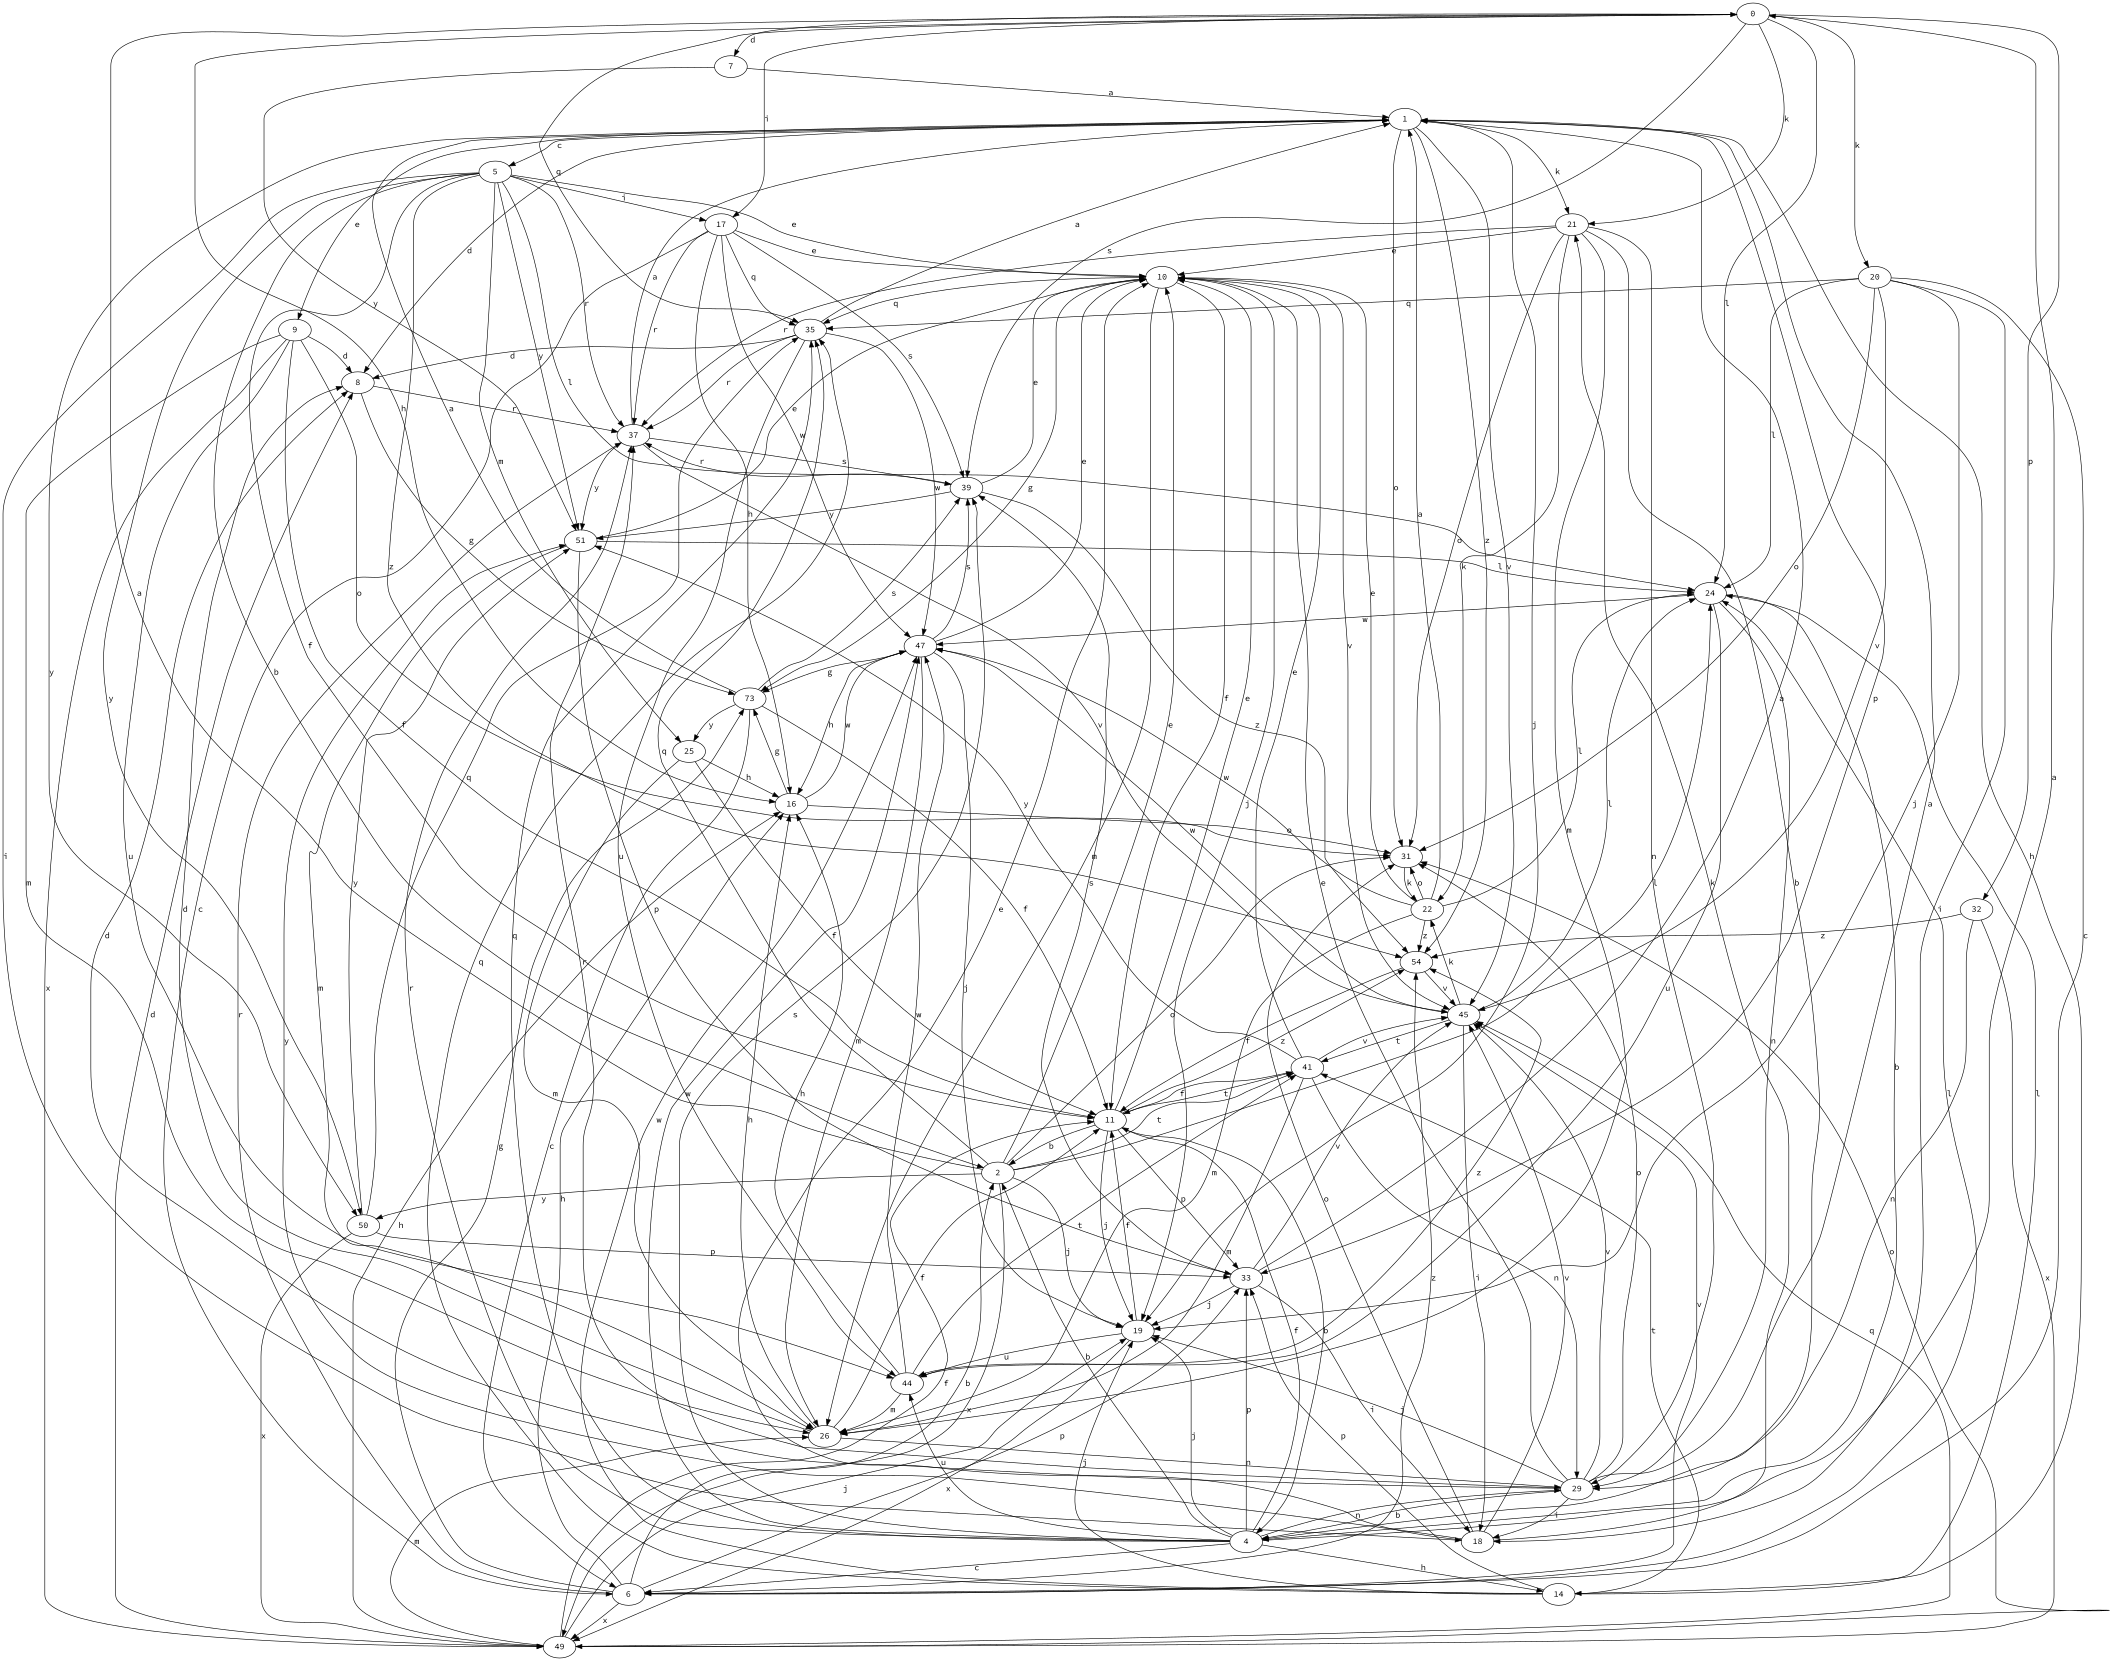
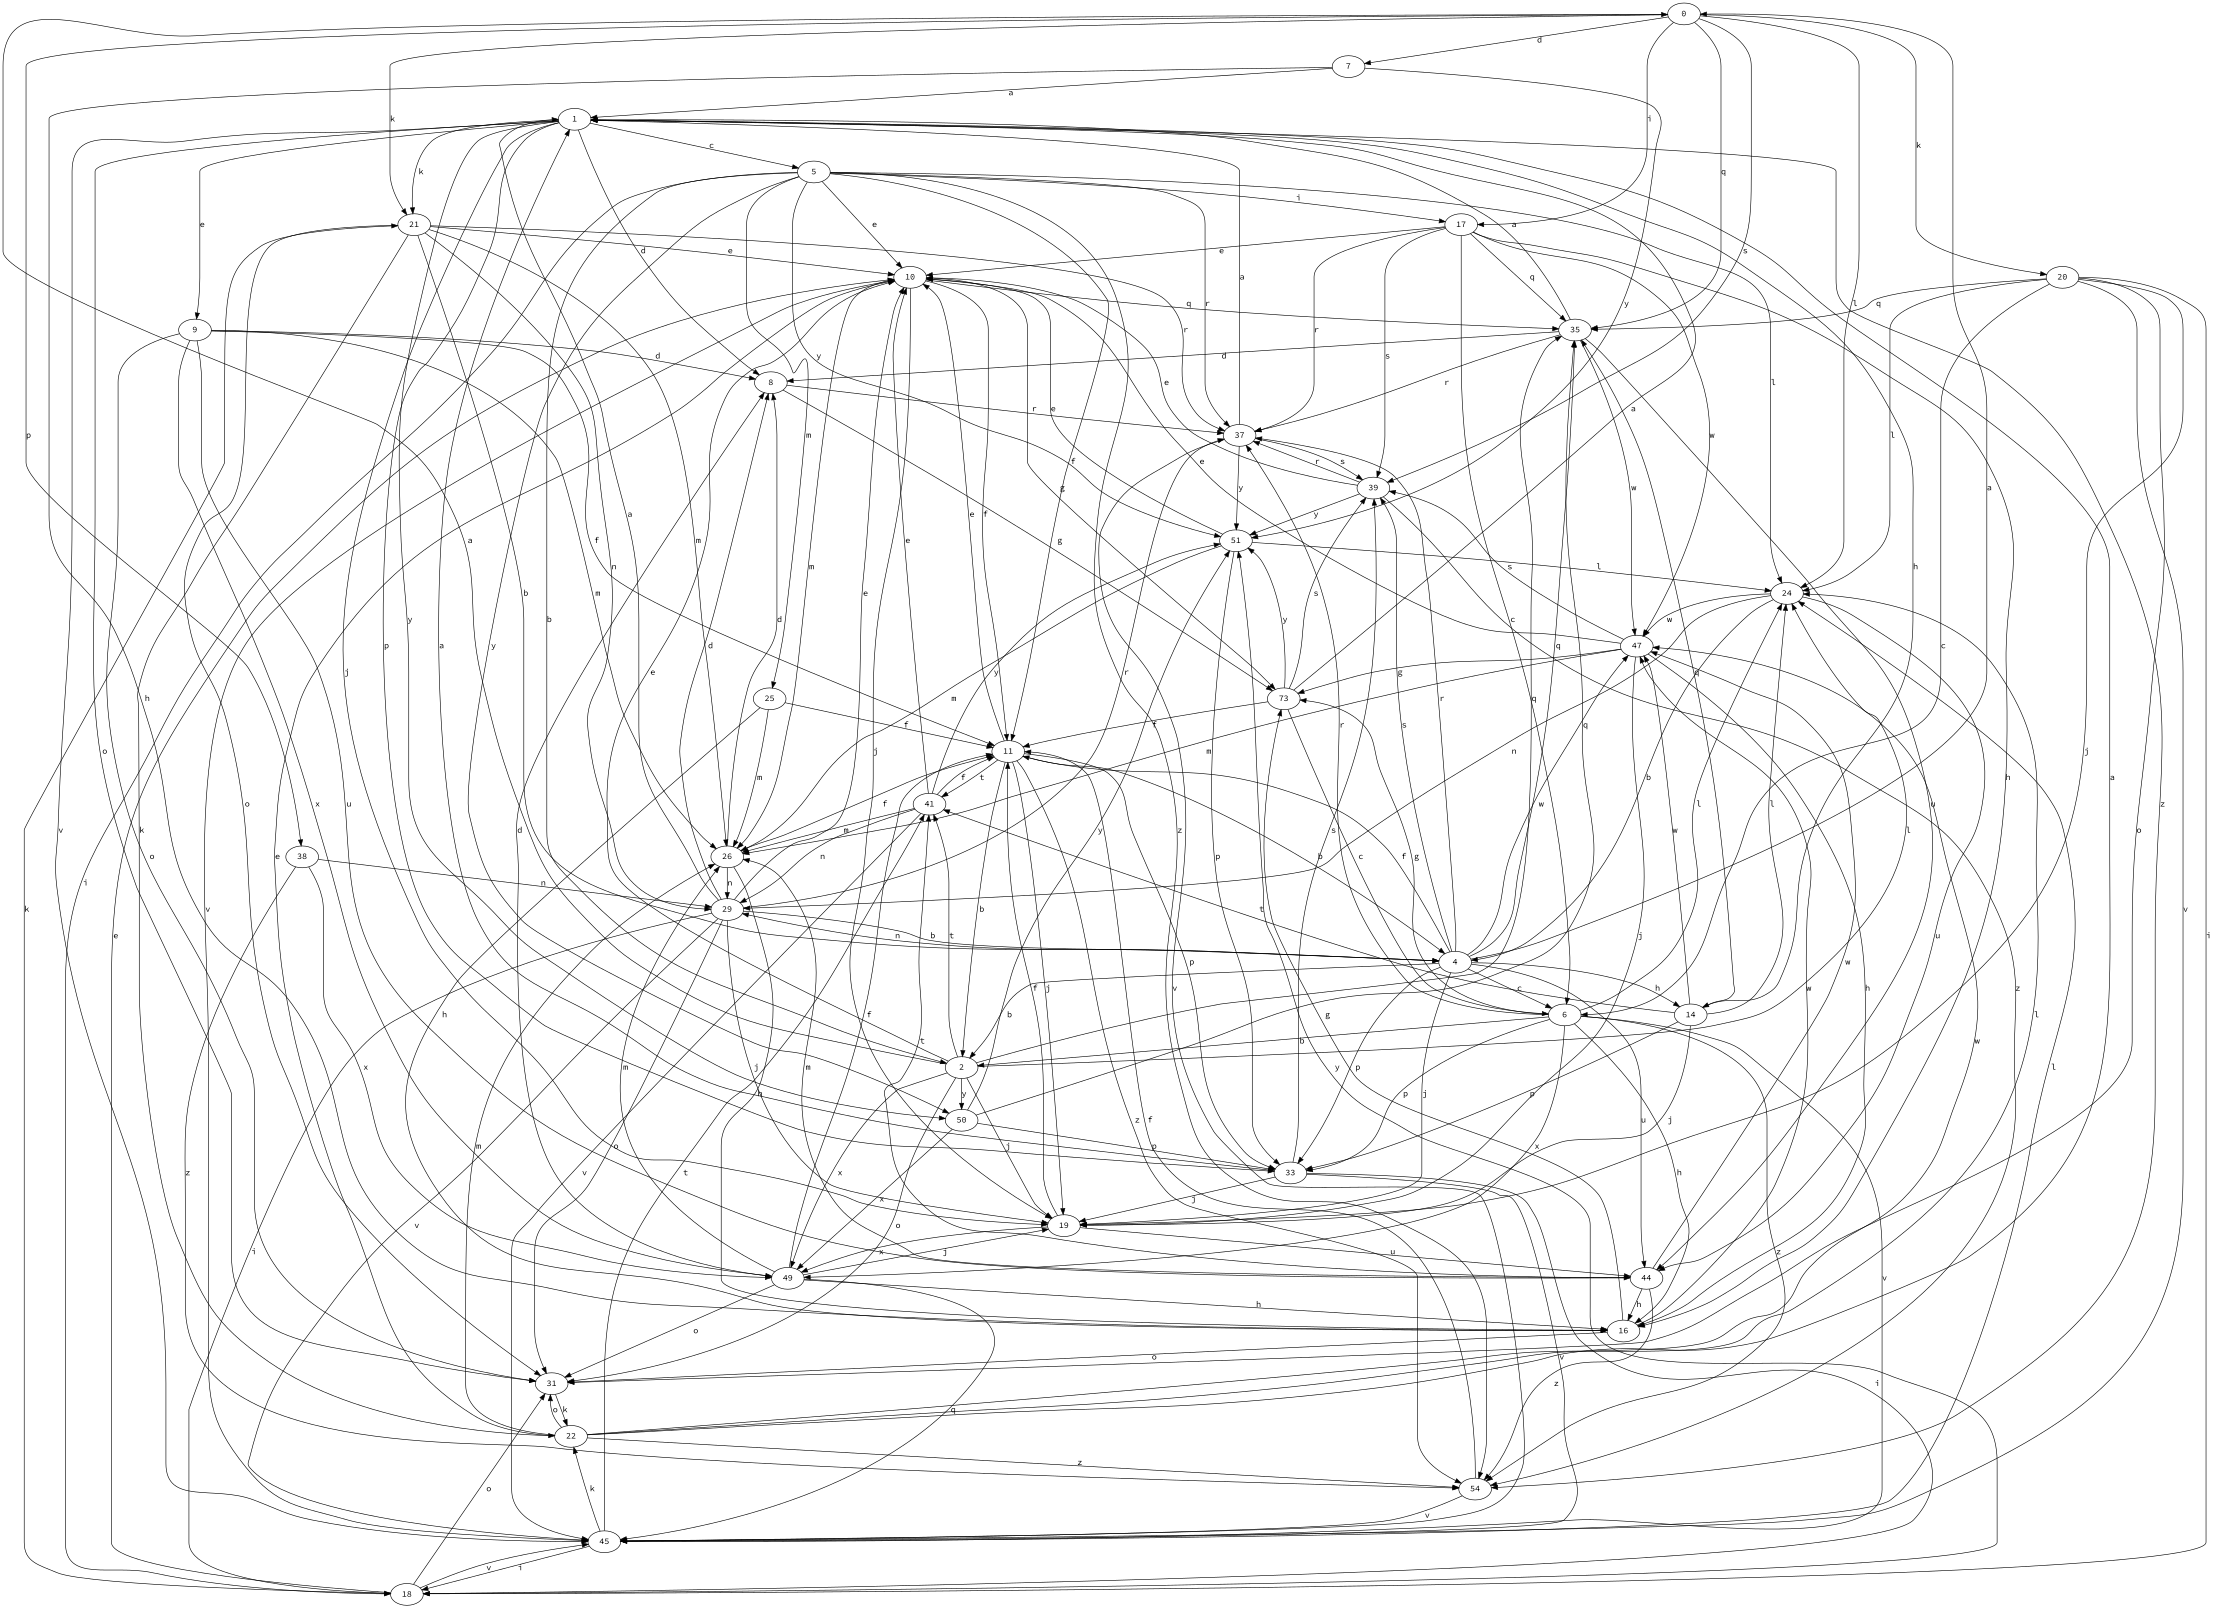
edge "0" -> "16": now "7" -> "16"
edge "73" -> "25": now "73" -> "51"
edge "45" -> "47": removed, label "w"
node "32": label "32" -> "38"
